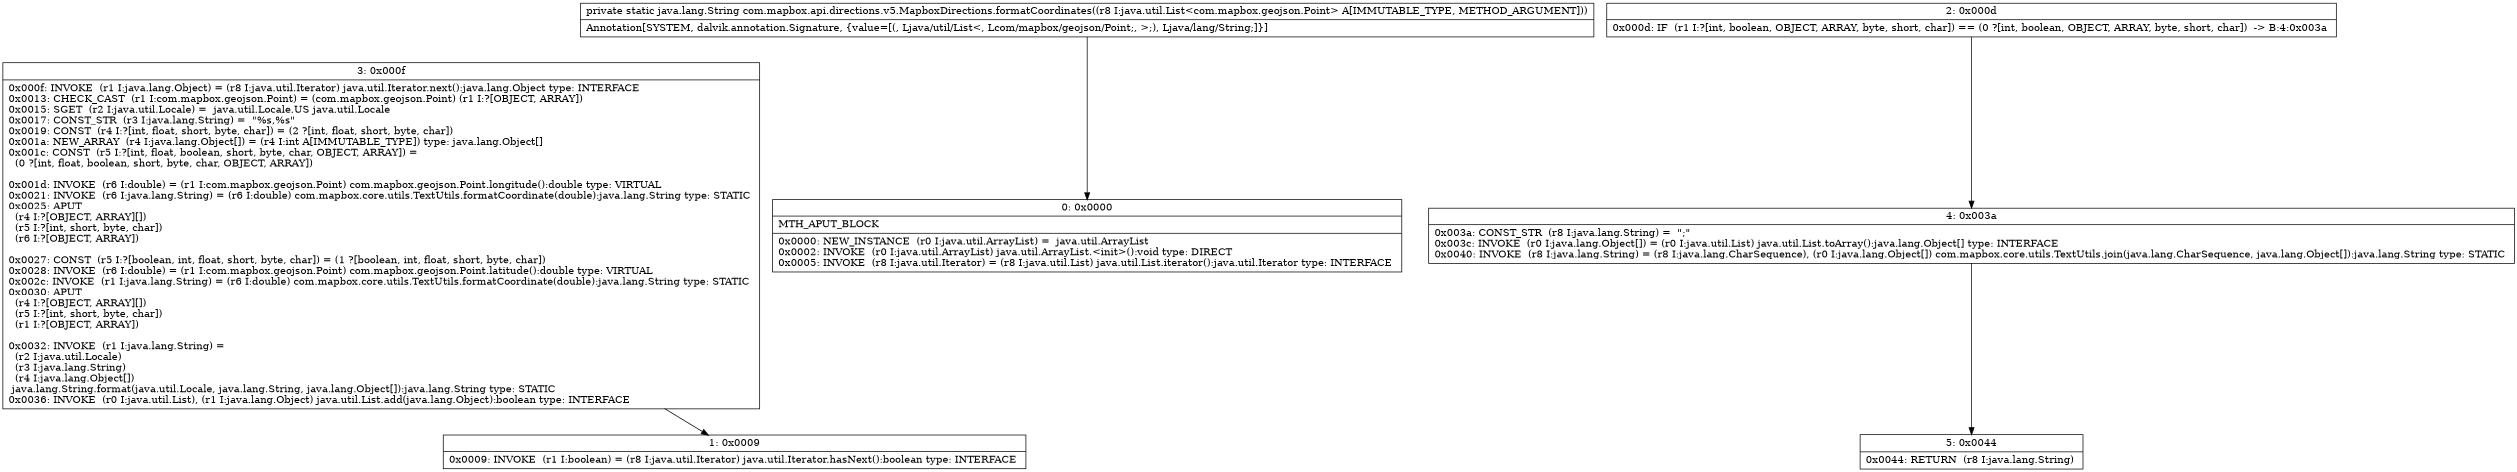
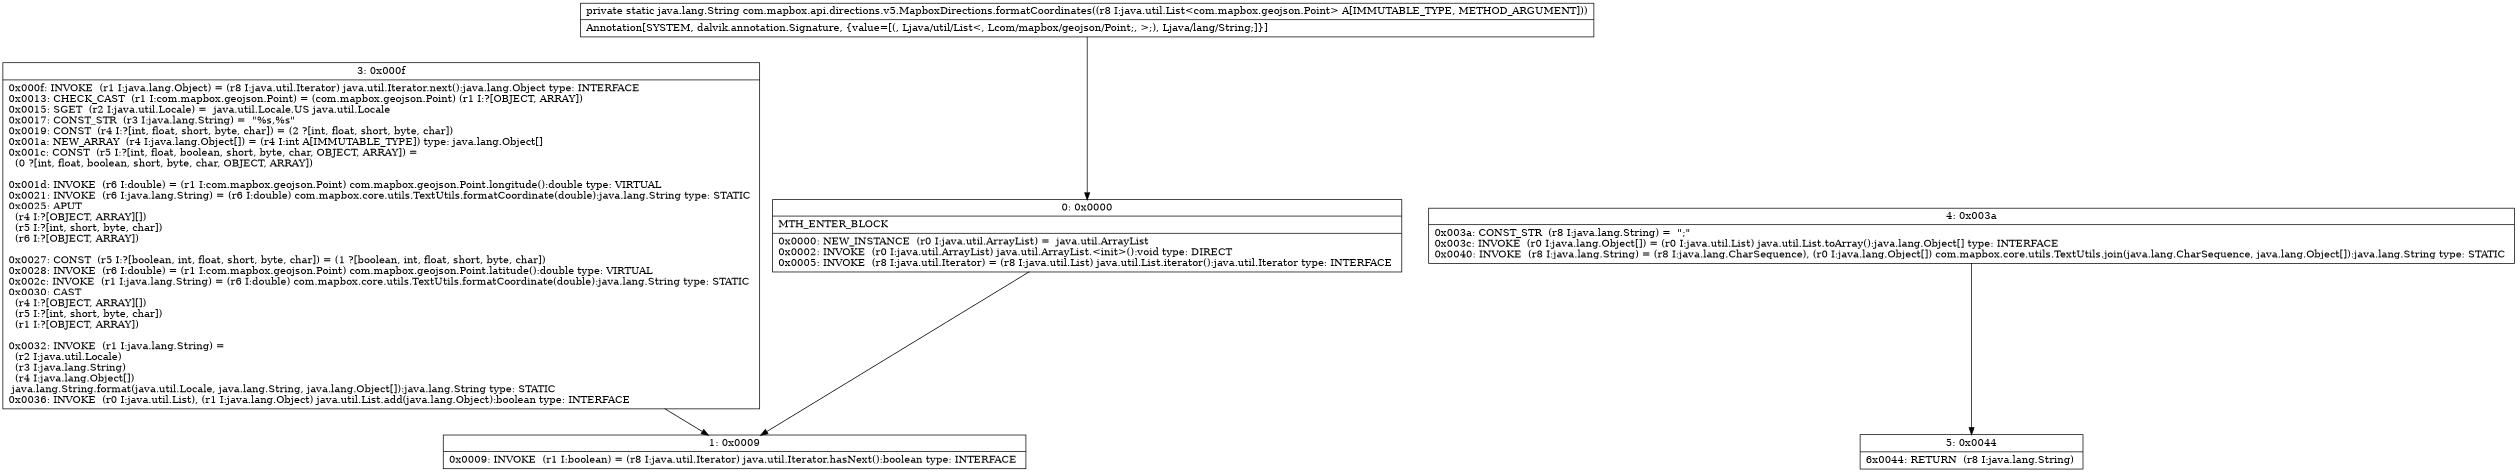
node "2: 0x000d": removed
node "0: 0x0000": text "MTH_APUT_BLOCK" -> "MTH_ENTER_BLOCK"
node "3: 0x000f": text "0x0030: APUT" -> "0x0030: CAST"
edge "0: 0x0000" -> "1: 0x0009": added
node "5: 0x0044": text "0x0044: RETURN  (r8 I:java.lang.String)" -> "6x0044: RETURN  (r8 I:java.lang.String)"
